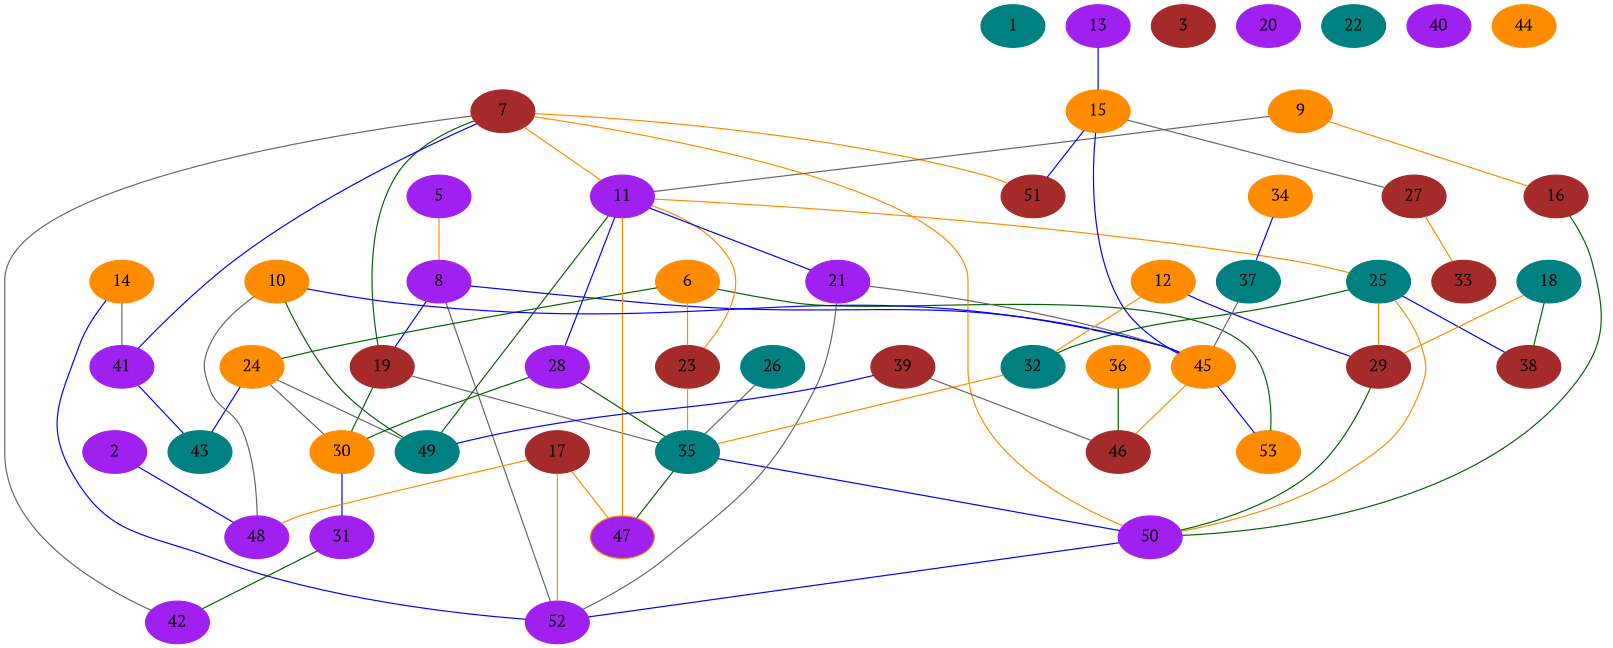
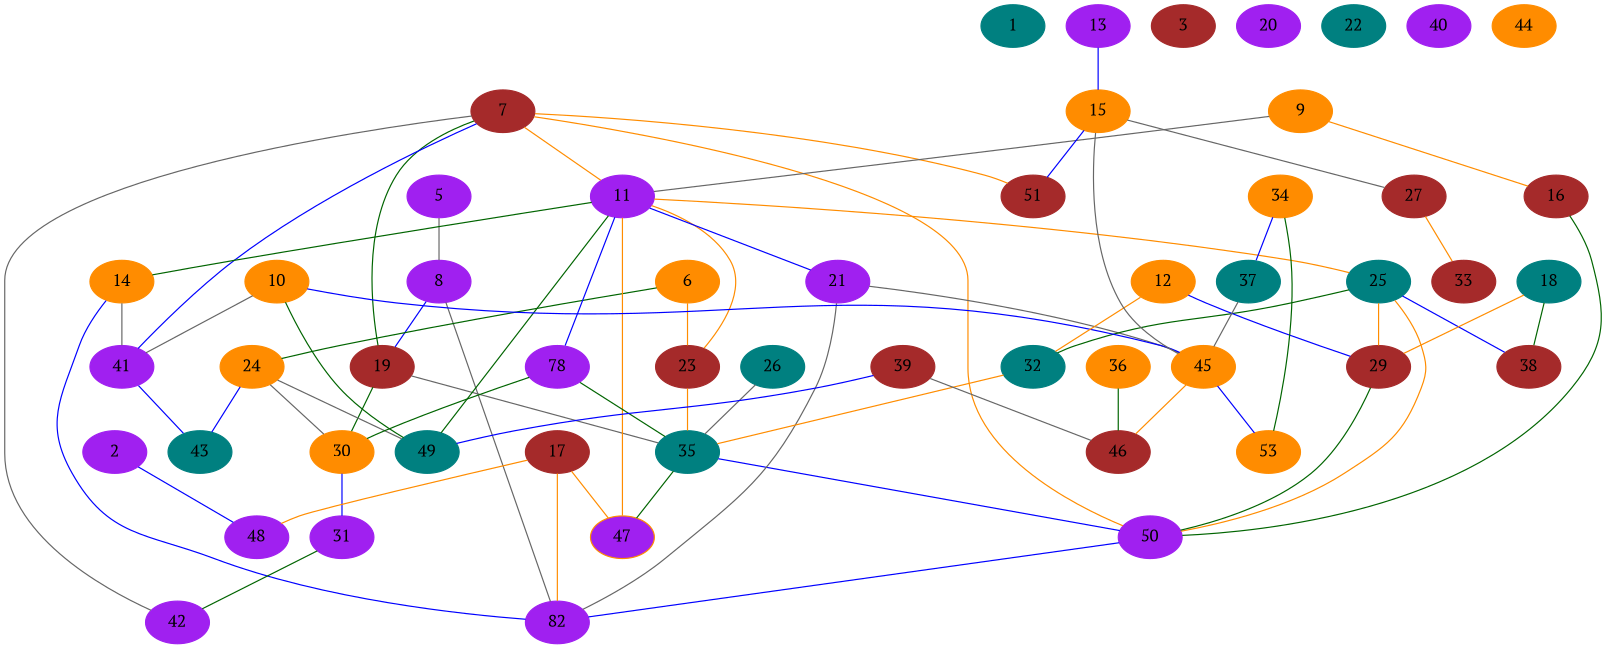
edge "11" -- "14": added
edge "5" -- "8": color darkorange -> gray40
edge "15" -- "45": color blue -> gray40
edge "8" -- "45": removed
edge "6" -- "53": now "34" -- "53"
node "28": label "28" -> "78"
edge "10" -- "48": now "10" -- "41"
node "52": label "52" -> "82"
